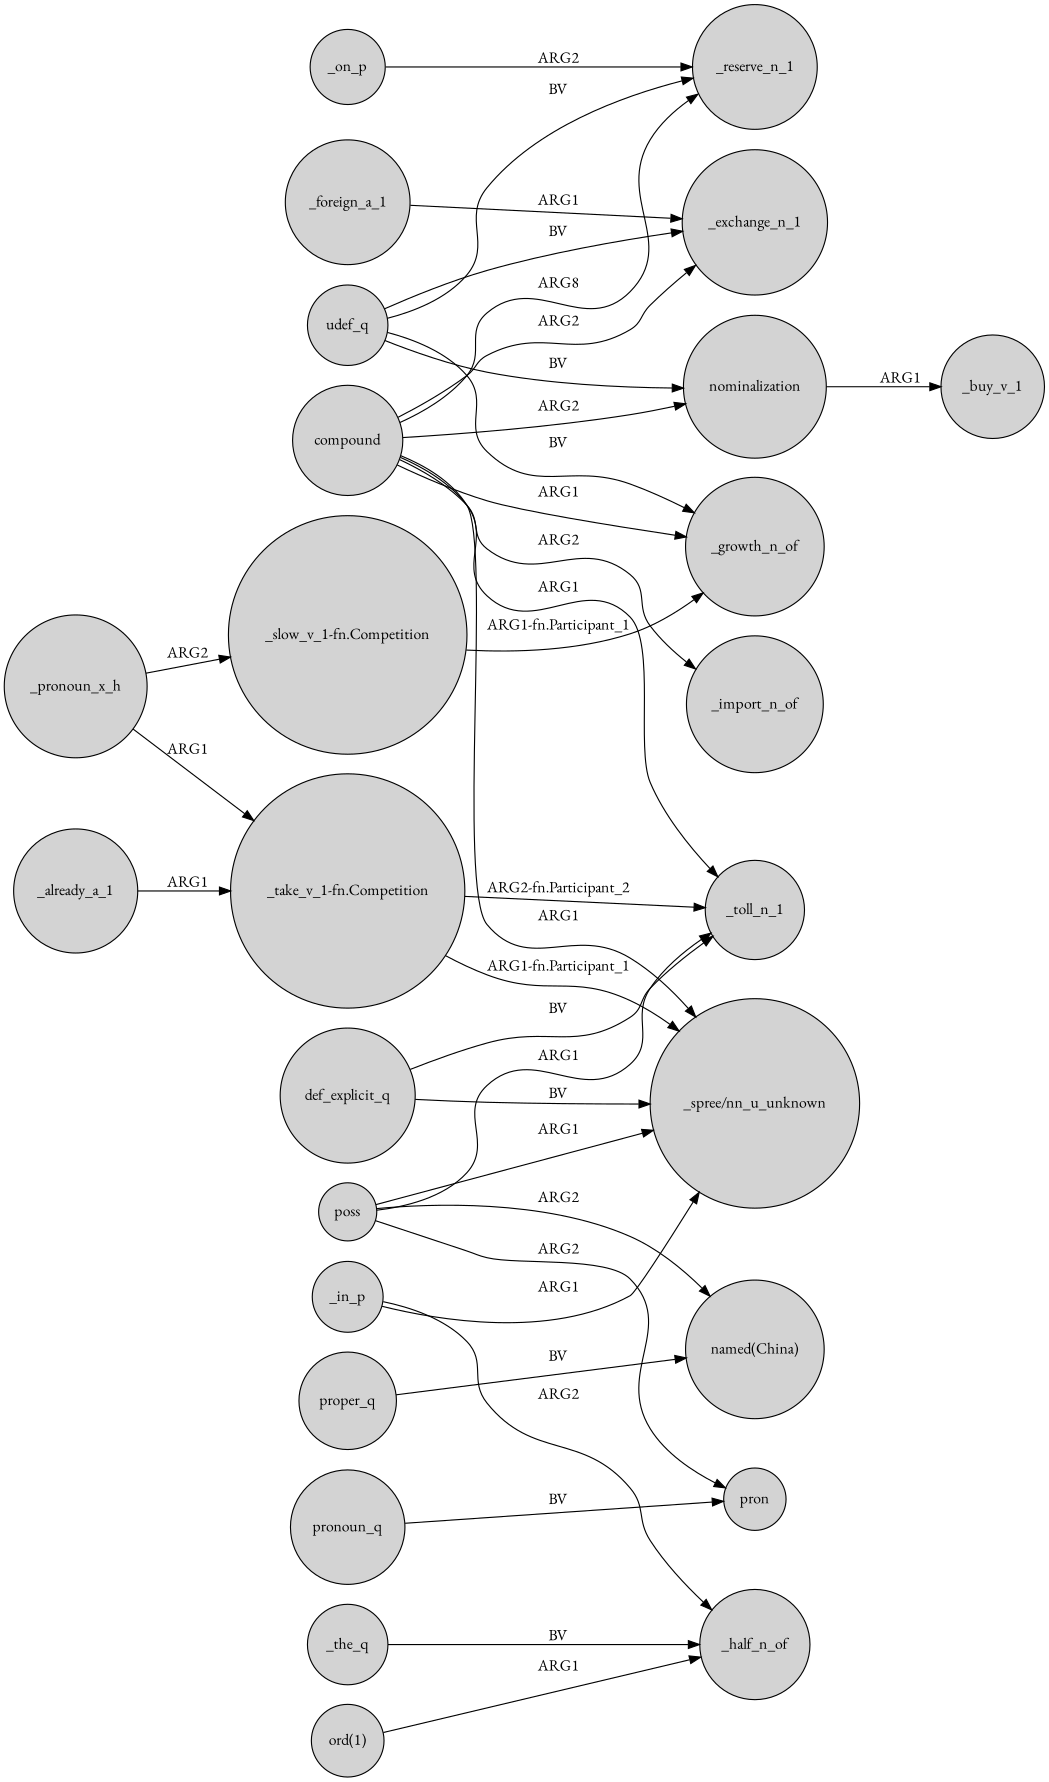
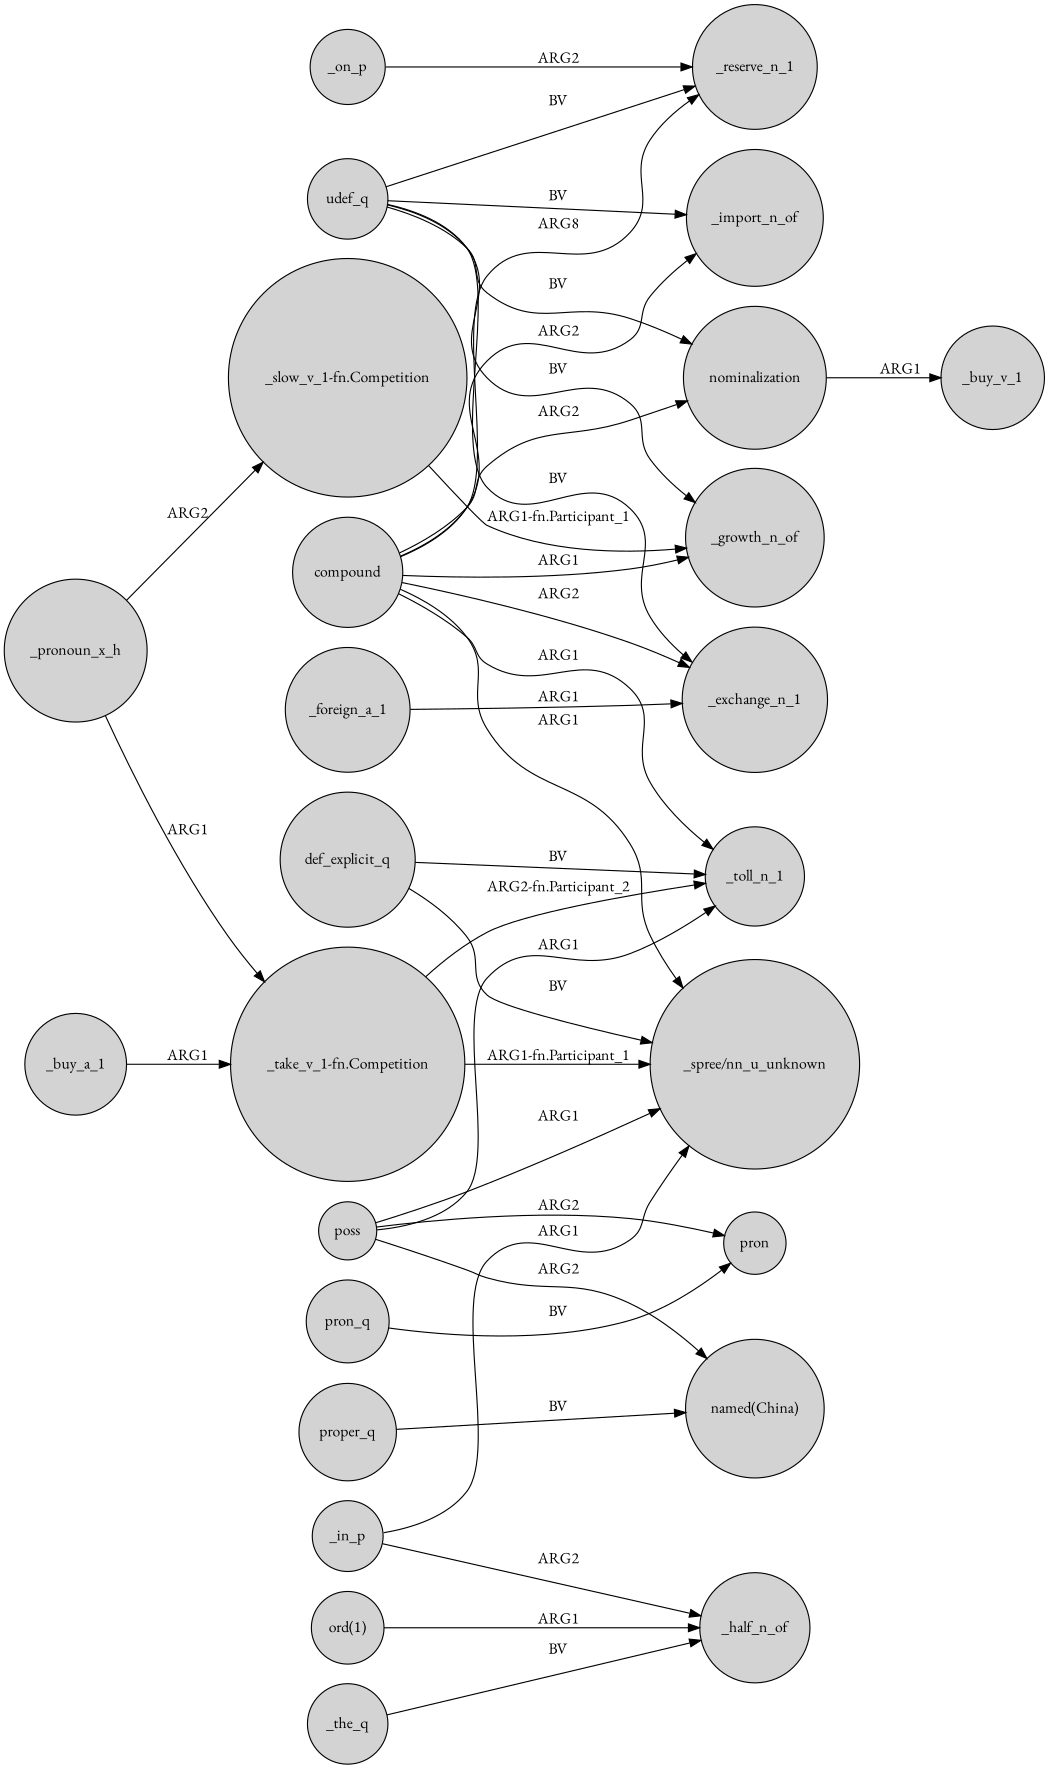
edge "udef_q" -> "_import_n_of": added, label "BV"
node "_already_a_1": label "_already_a_1" -> "_buy_a_1"
node "pronoun_q": label "pronoun_q" -> "pron_q"
